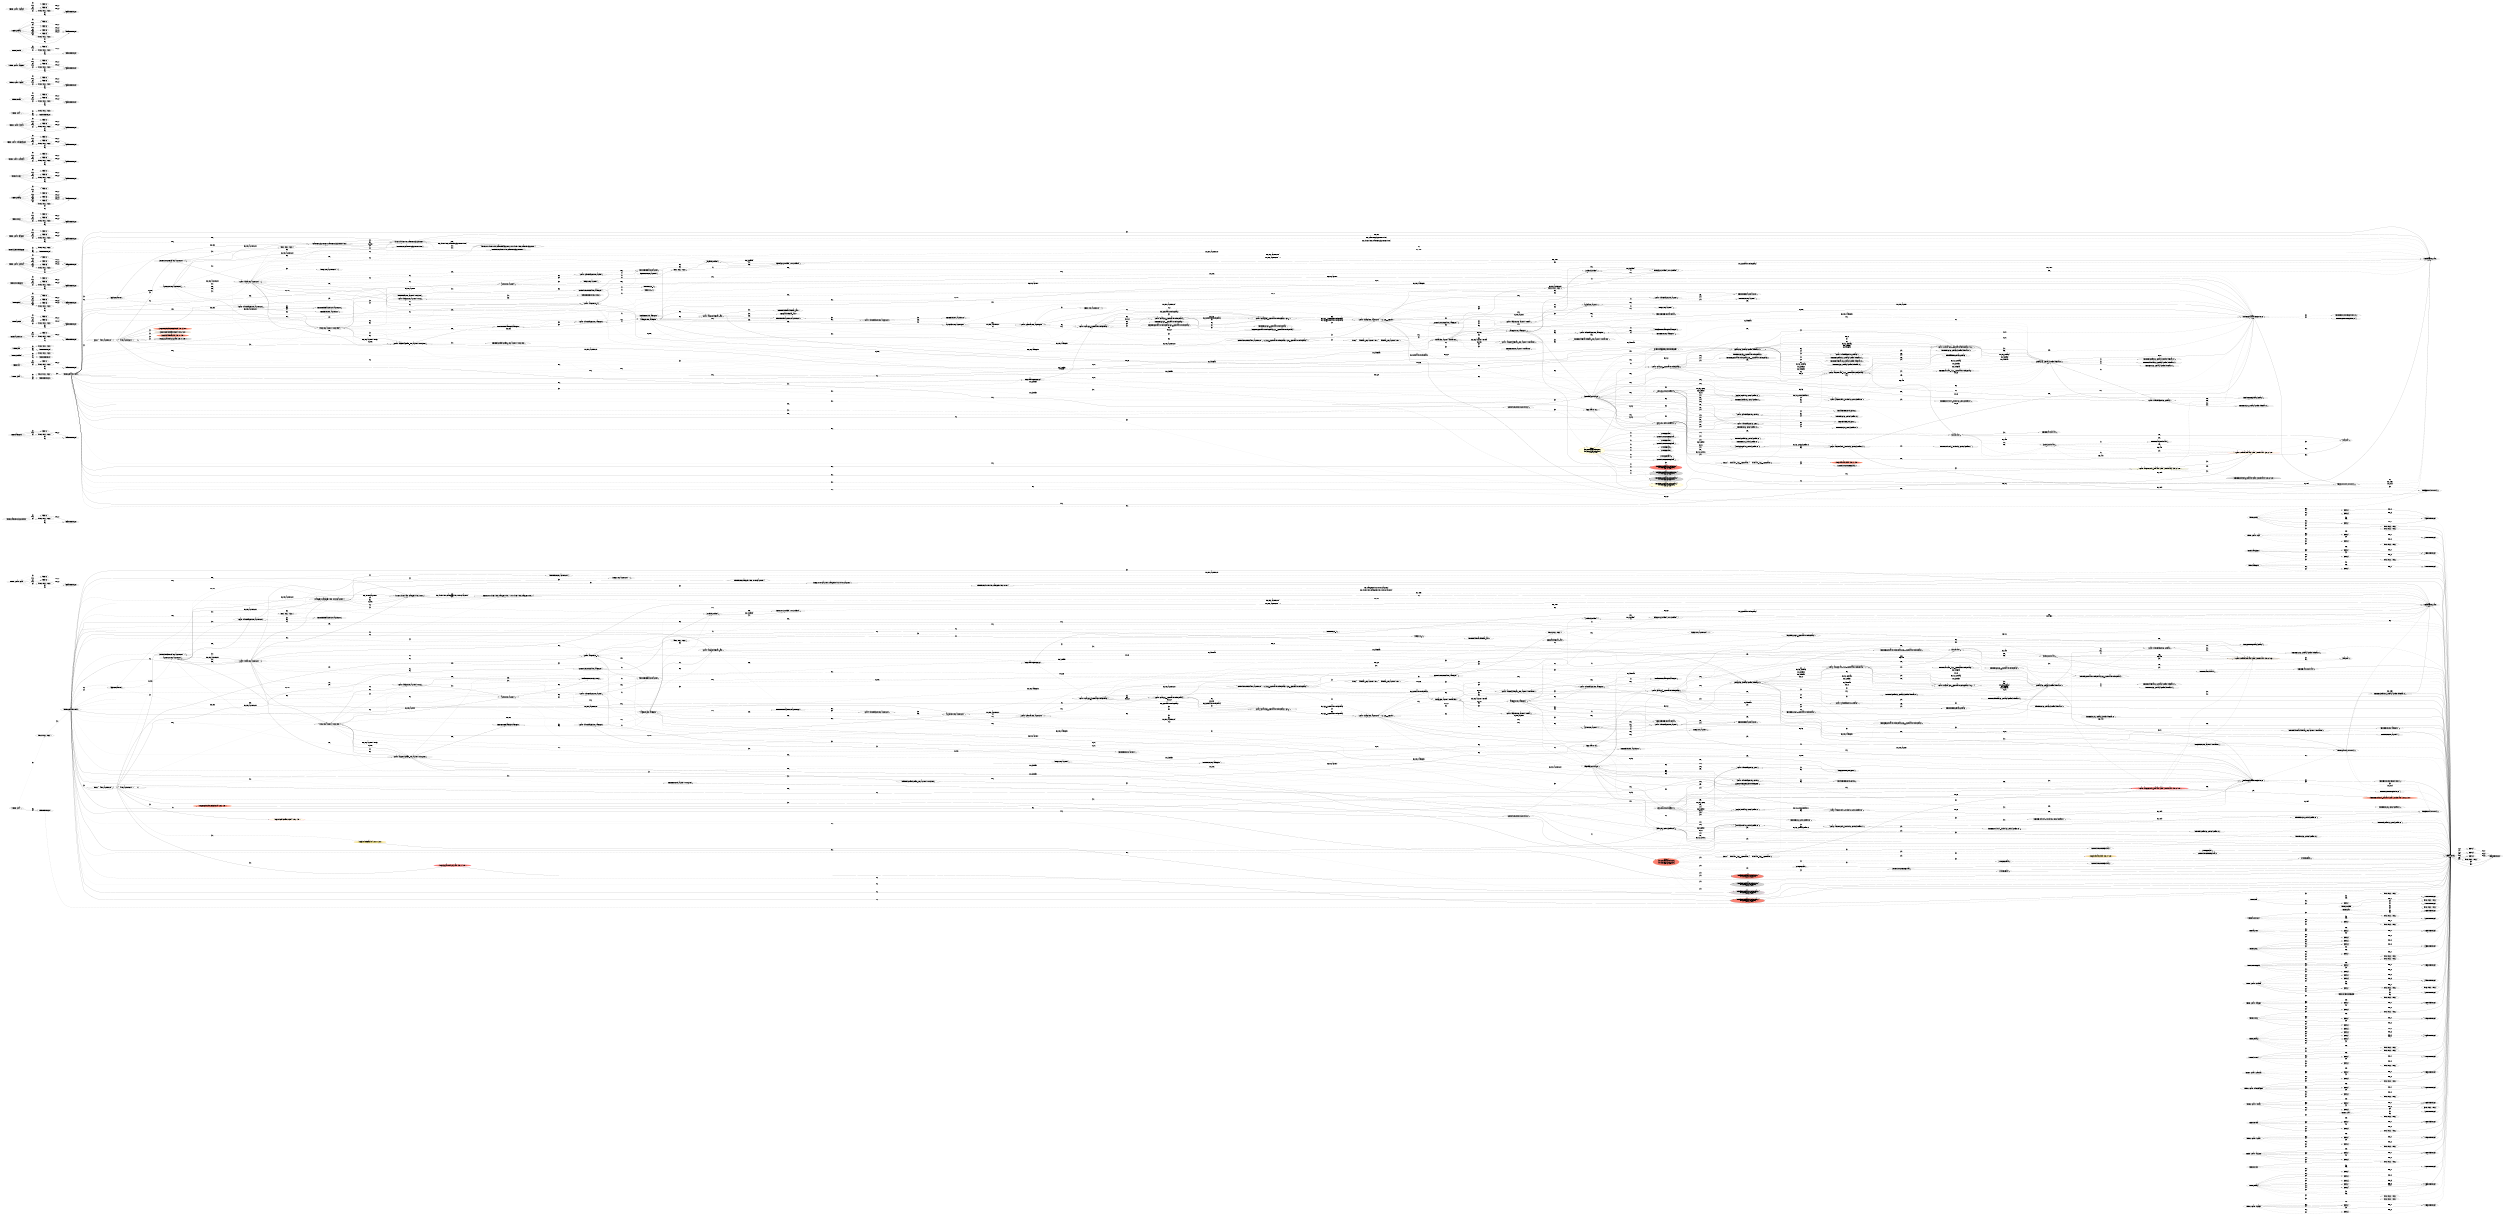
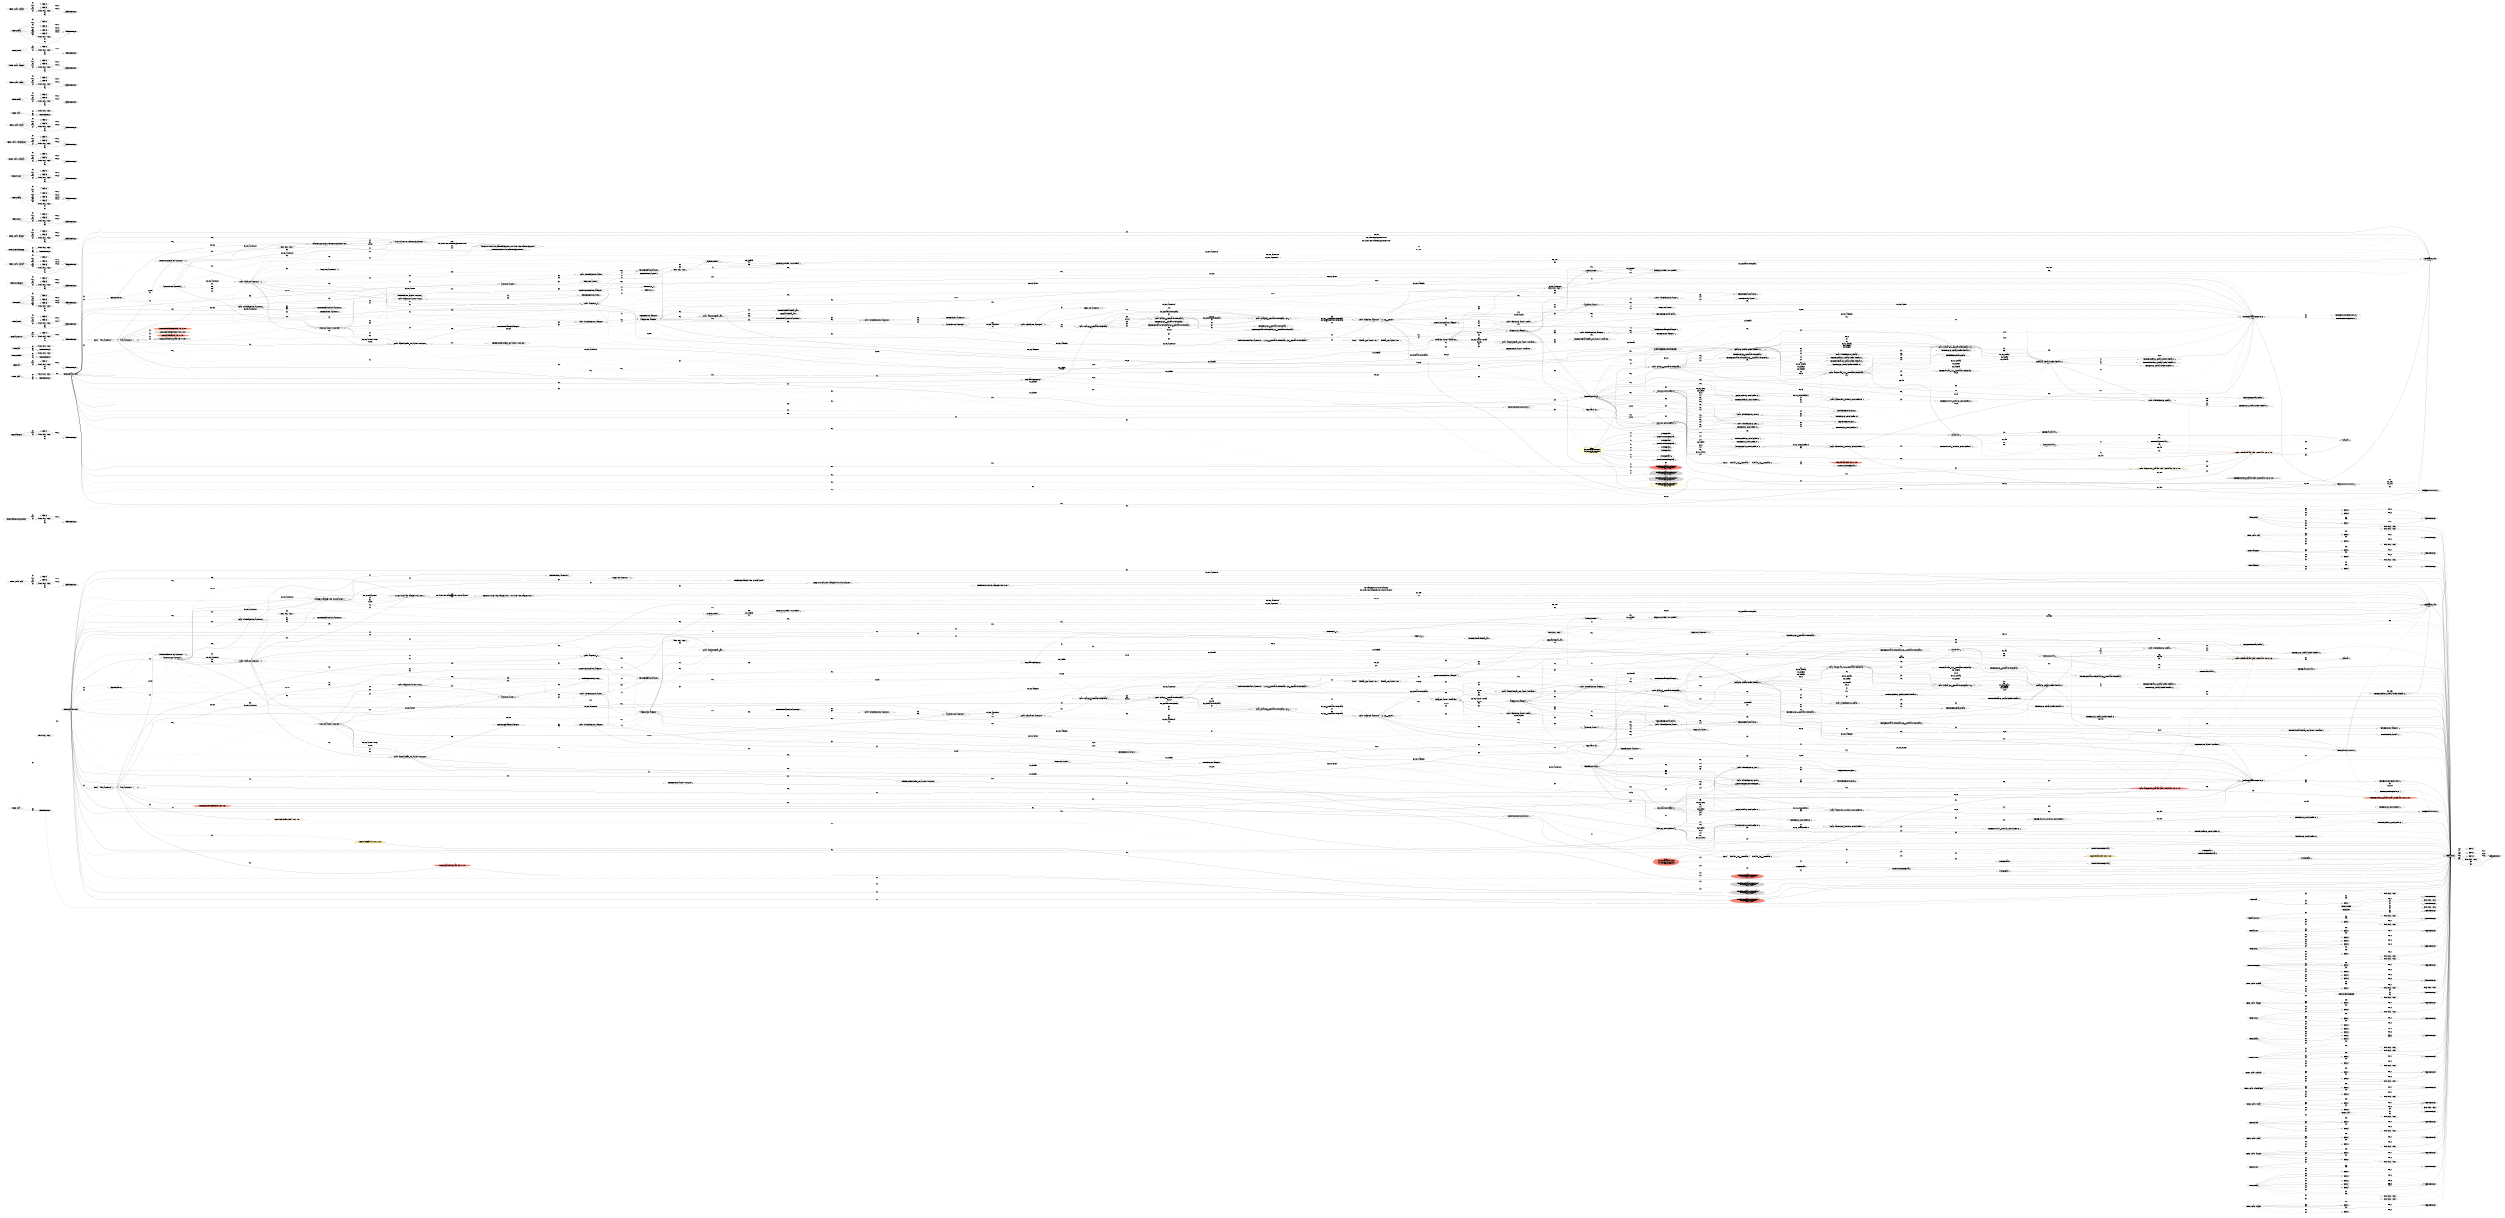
node "(IDENTIFIER,exec,createNotEnoughArgumentsError(exec))": removed
